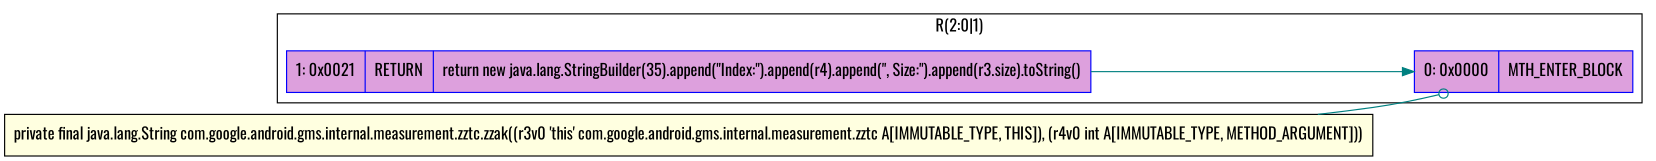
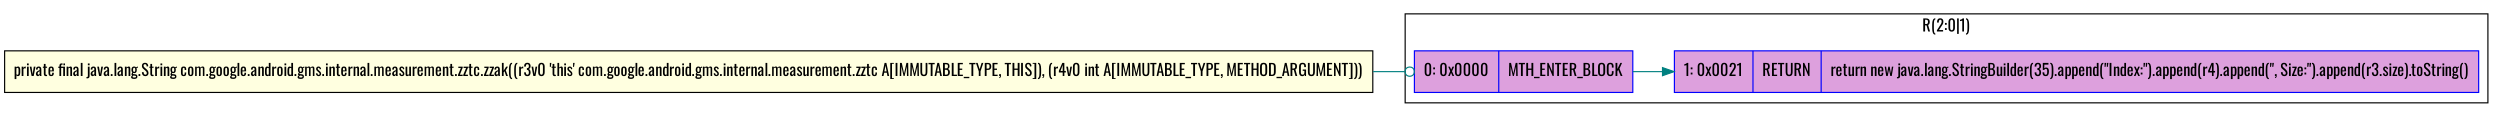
edge "1: 0x0021" -> "0: 0x0000": reversed
